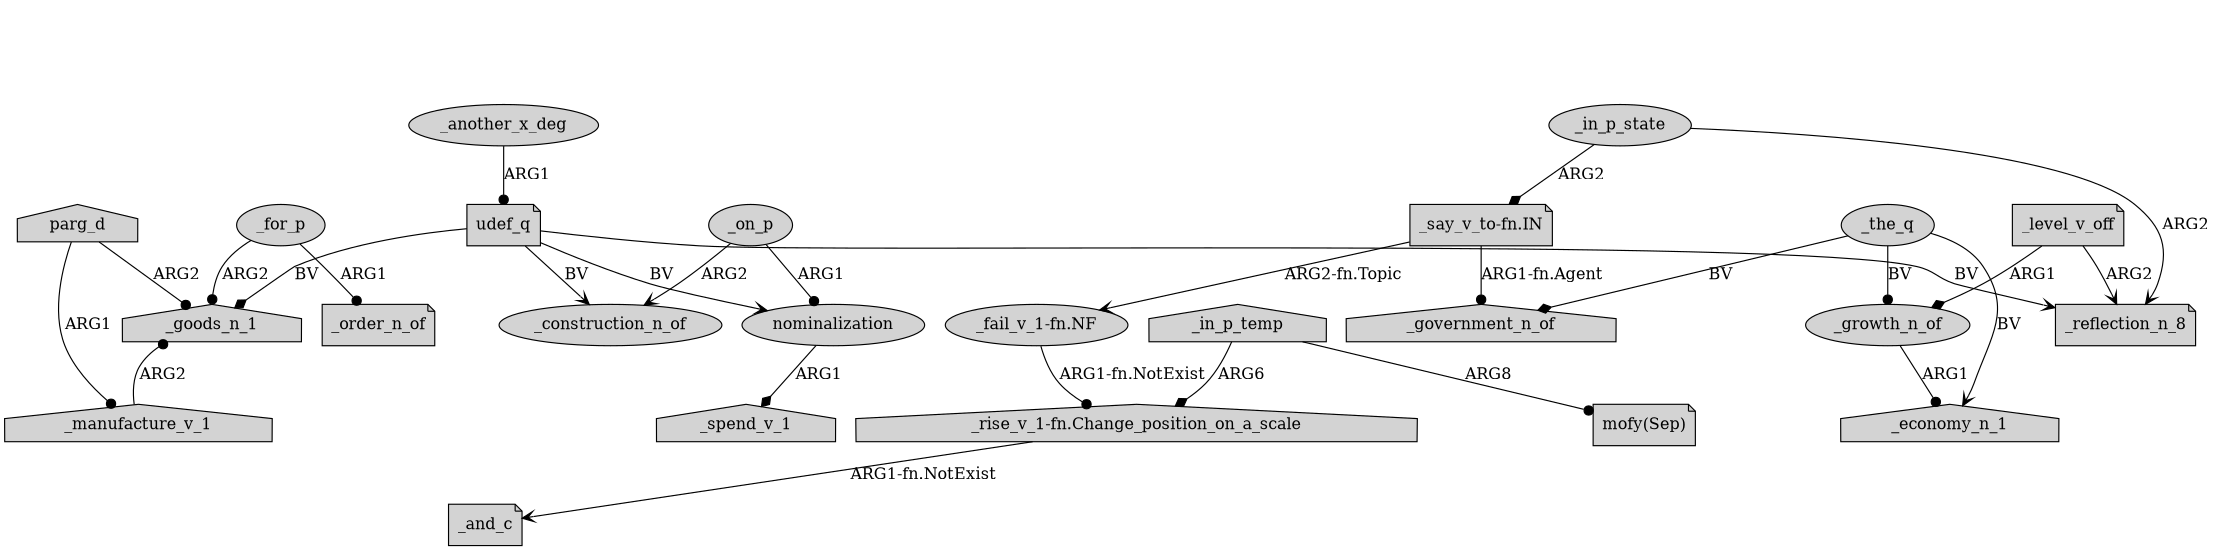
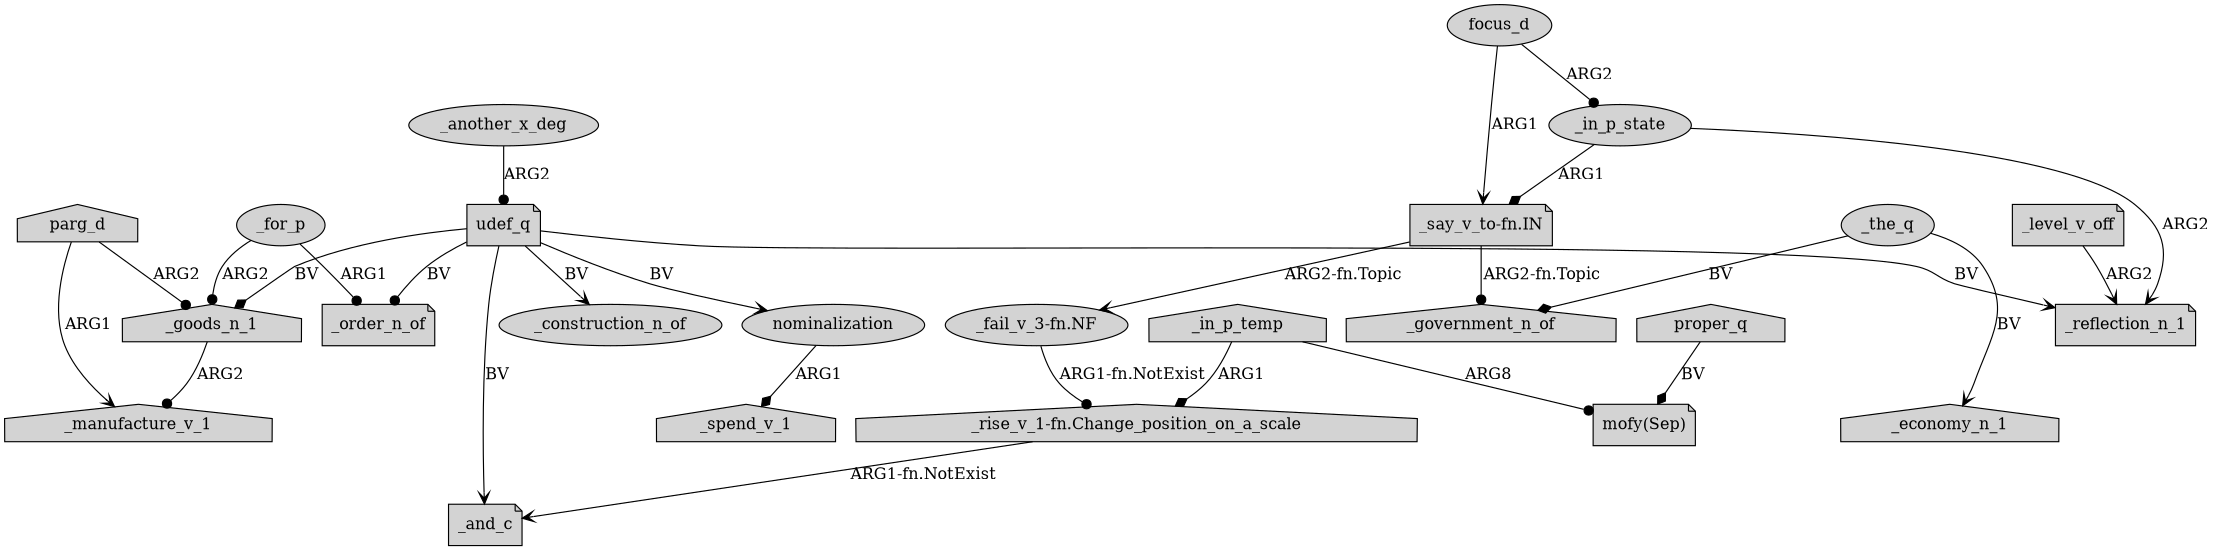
node "focus_d": added
edge "_another_x_deg" -> "udef_q": label "ARG1" -> "ARG2"
edge "_in_p_state" -> "_say_v_to-fn.IN": label "ARG2" -> "ARG1"
node "_on_p": removed
edge "udef_q" -> "_order_n_of": added, label "BV"
edge "_say_v_to-fn.IN" -> "_government_n_of": label "ARG1-fn.Agent" -> "ARG2-fn.Topic"
node "_fail_v_1-fn.NF": label "_fail_v_1-fn.NF" -> "_fail_v_3-fn.NF"
node "proper_q": added
node "_growth_n_of": removed
node "_reflection_n_8": label "_reflection_n_8" -> "_reflection_n_1"
edge "parg_d" -> "_manufacture_v_1": arrowhead dot -> vee
edge "udef_q" -> "_and_c": added, label "BV"
edge "_manufacture_v_1" -> "_goods_n_1": reversed
edge "_in_p_temp" -> "_rise_v_1-fn.Change_position_on_a_scale": label "ARG6" -> "ARG1"
